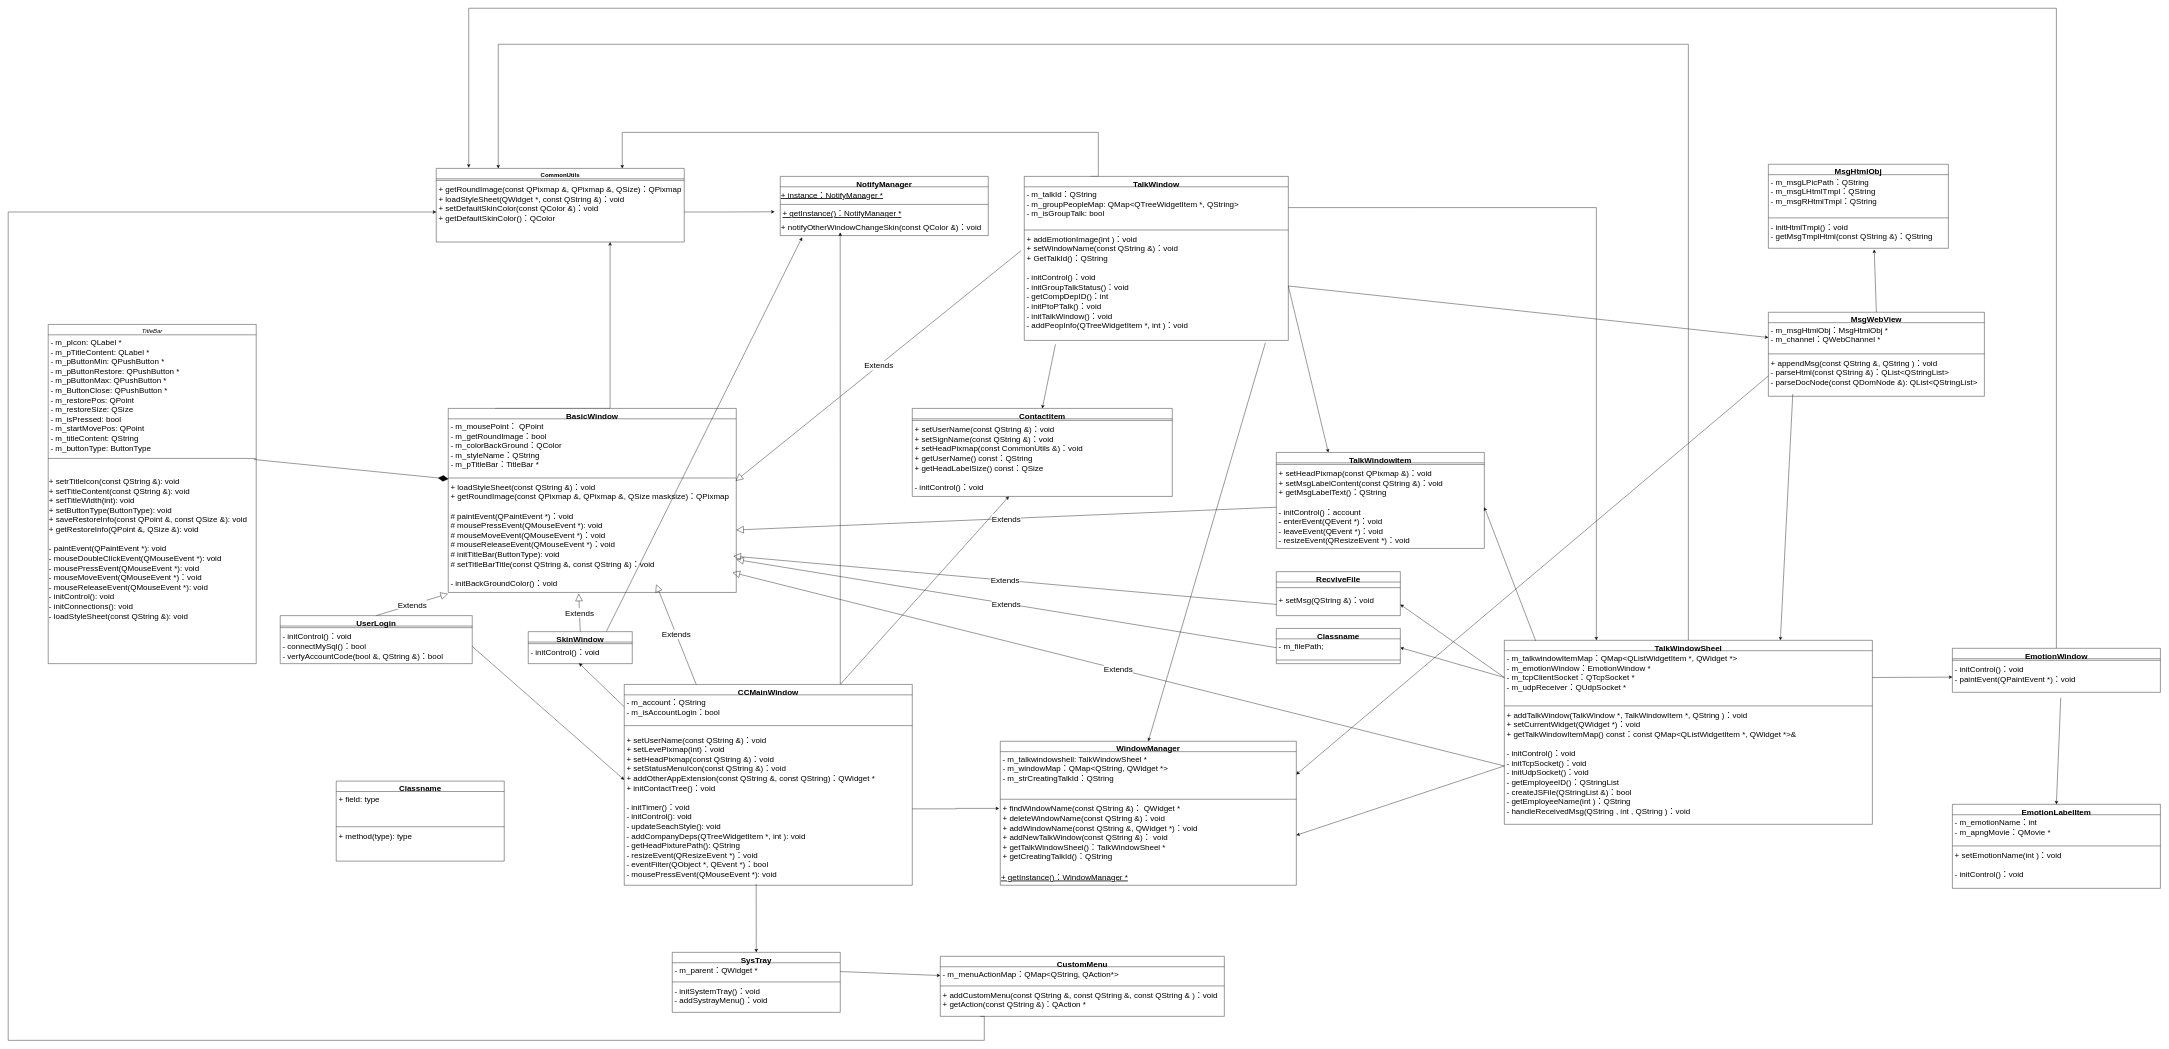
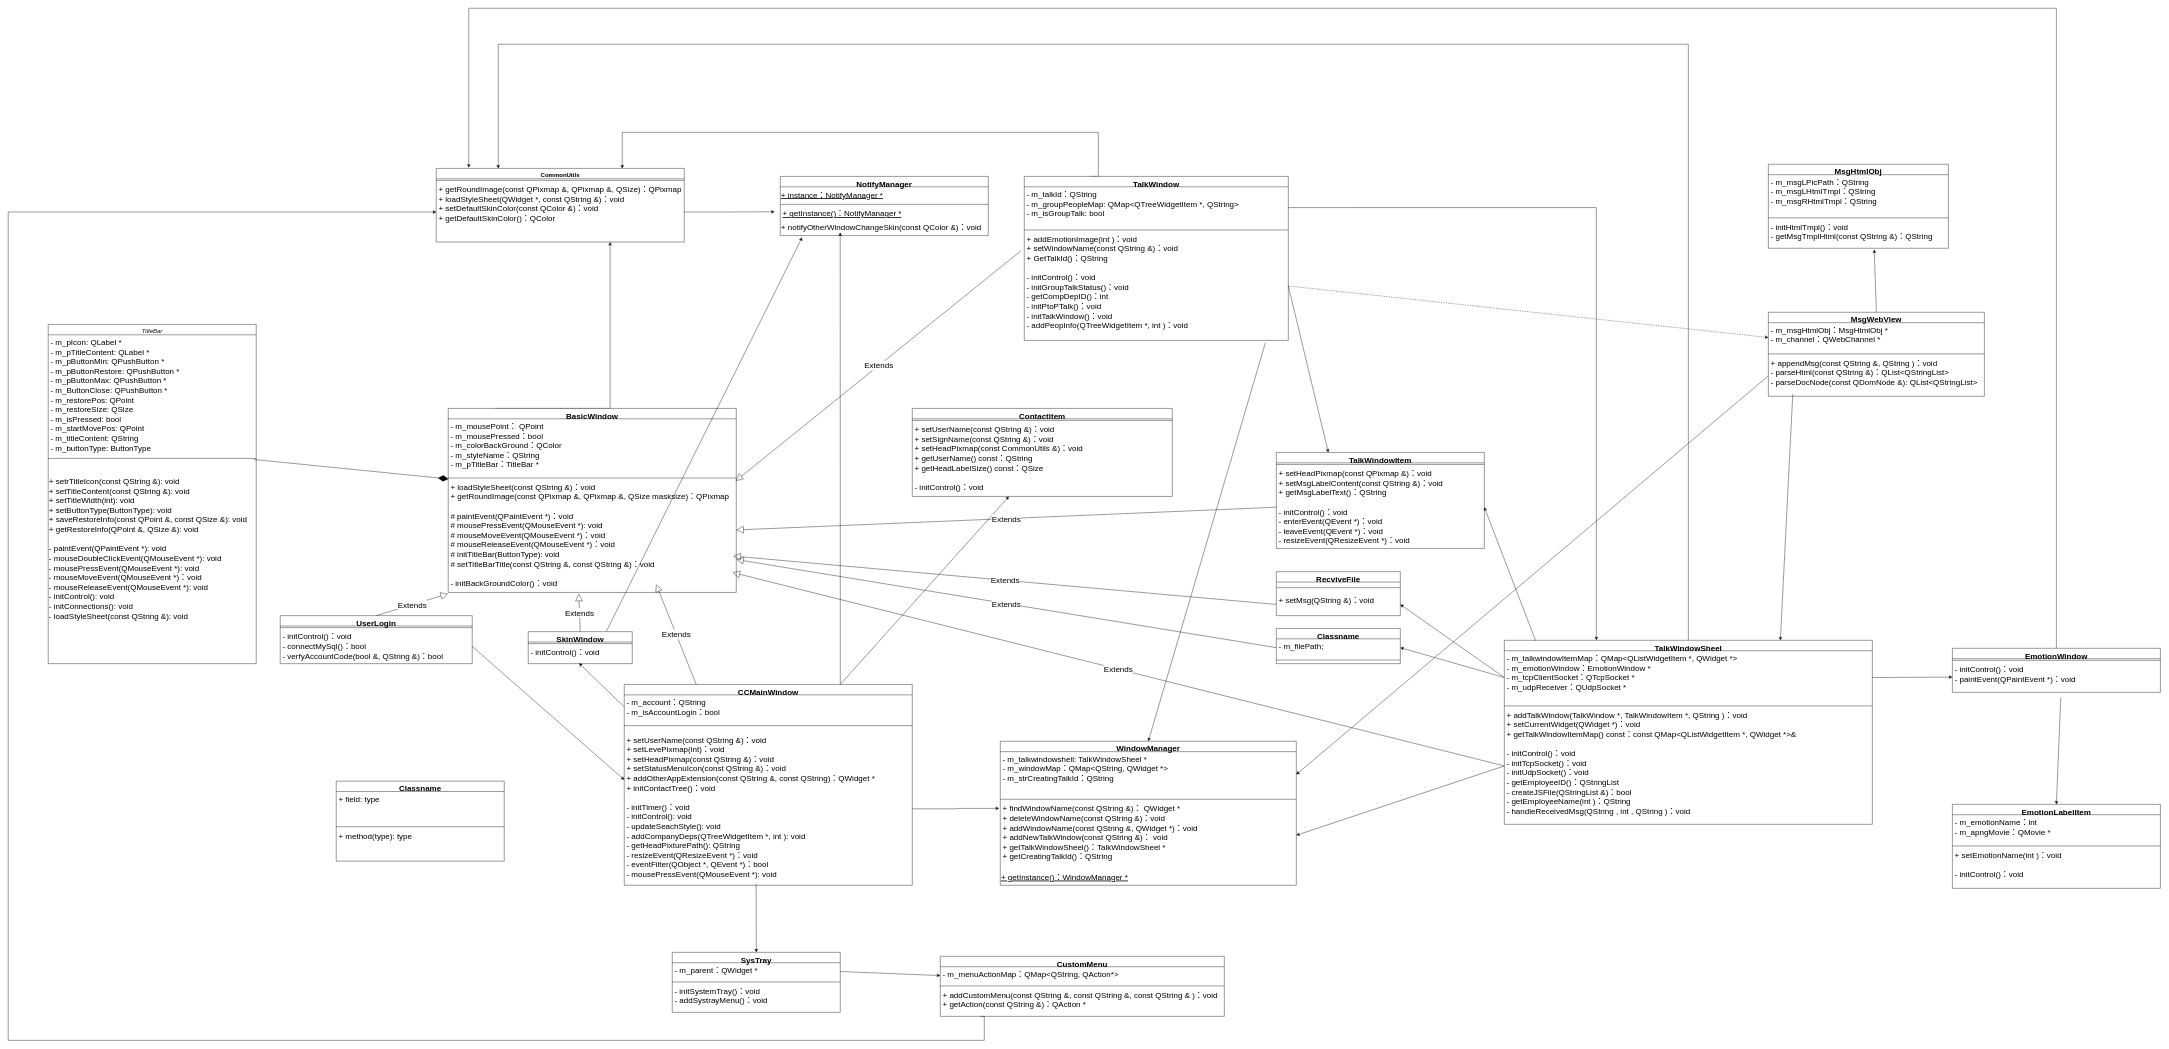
edge "+ addEmotionImage(int )：void + setWindowName(const QString &)：void + GetTalkId()：QString - initControl()：void - initGroupTalkStatus()：void - getCompDepID()：int - initPtoPTalk()：void - initTalkWindow()：void - addPeopInfo(QTreeWidgetItem *, int )：void" -> "- m_msgHtmlObj：MsgHtmlObj * - m_channel：QWebChannel *": style solid -> dashed
edge "+ addEmotionImage(int )：void + setWindowName(const QString &)：void + GetTalkId()：QString - initControl()：void - initGroupTalkStatus()：void - getCompDepID()：int - initPtoPTalk()：void - initTalkWindow()：void - addPeopInfo(QTreeWidgetItem *, int )：void" -> "Contactltem": removed
node "- m_mousePoint： QPoint - m_getRoundImage：bool - m_colorBackGround：QColor - m_styleName：QString - m_pTitleBar：TitleBar *": label "- m_mousePoint： QPoint - m_getRoundImage：bool - m_colorBackGround：QColor - m_styleName：QString - m_pTitleBar：TitleBar *" -> "- m_mousePoint： QPoint - m_mousePressed：bool - m_colorBackGround：QColor - m_styleName：QString - m_pTitleBar：TitleBar *"
node "+ setHeadPixmap(const QPixmap &)：void + setMsgLabelContent(const QString &)：void + getMsgLabelText()：QString - initControl()：account - enterEvent(QEvent *)：void - leaveEvent(QEvent *)：void - resizeEvent(QResizeEvent *)：void": label "+ setHeadPixmap(const QPixmap &)：void + setMsgLabelContent(const QString &)：void + getMsgLabelText()：QString - initControl()：account - enterEvent(QEvent *)：void - leaveEvent(QEvent *)：void - resizeEvent(QResizeEvent *)：void" -> "+ setHeadPixmap(const QPixmap &)：void + setMsgLabelContent(const QString &)：void + getMsgLabelText()：QString - initControl()：void - enterEvent(QEvent *)：void - leaveEvent(QEvent *)：void - resizeEvent(QResizeEvent *)：void"
